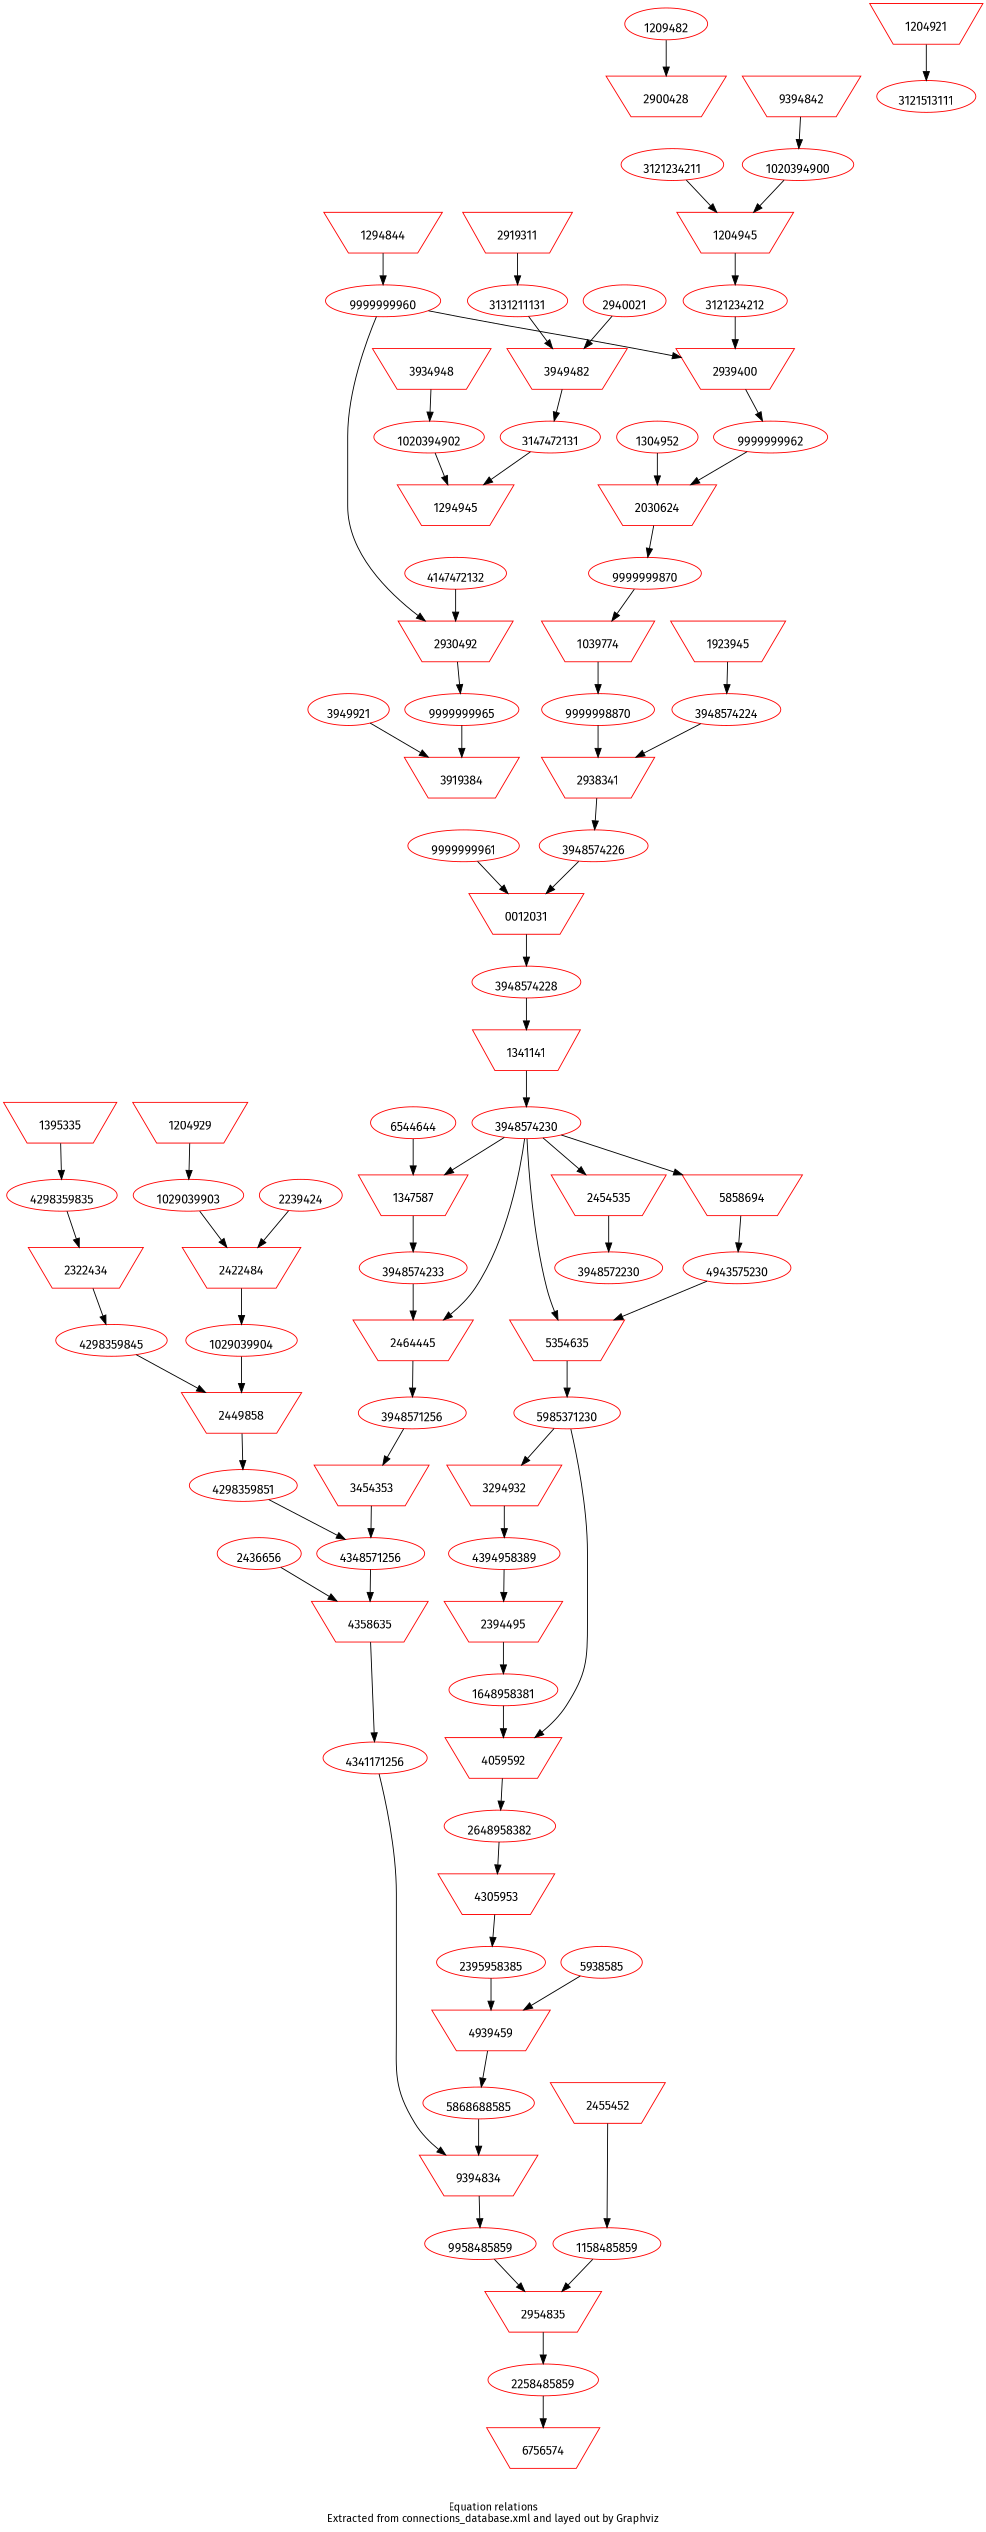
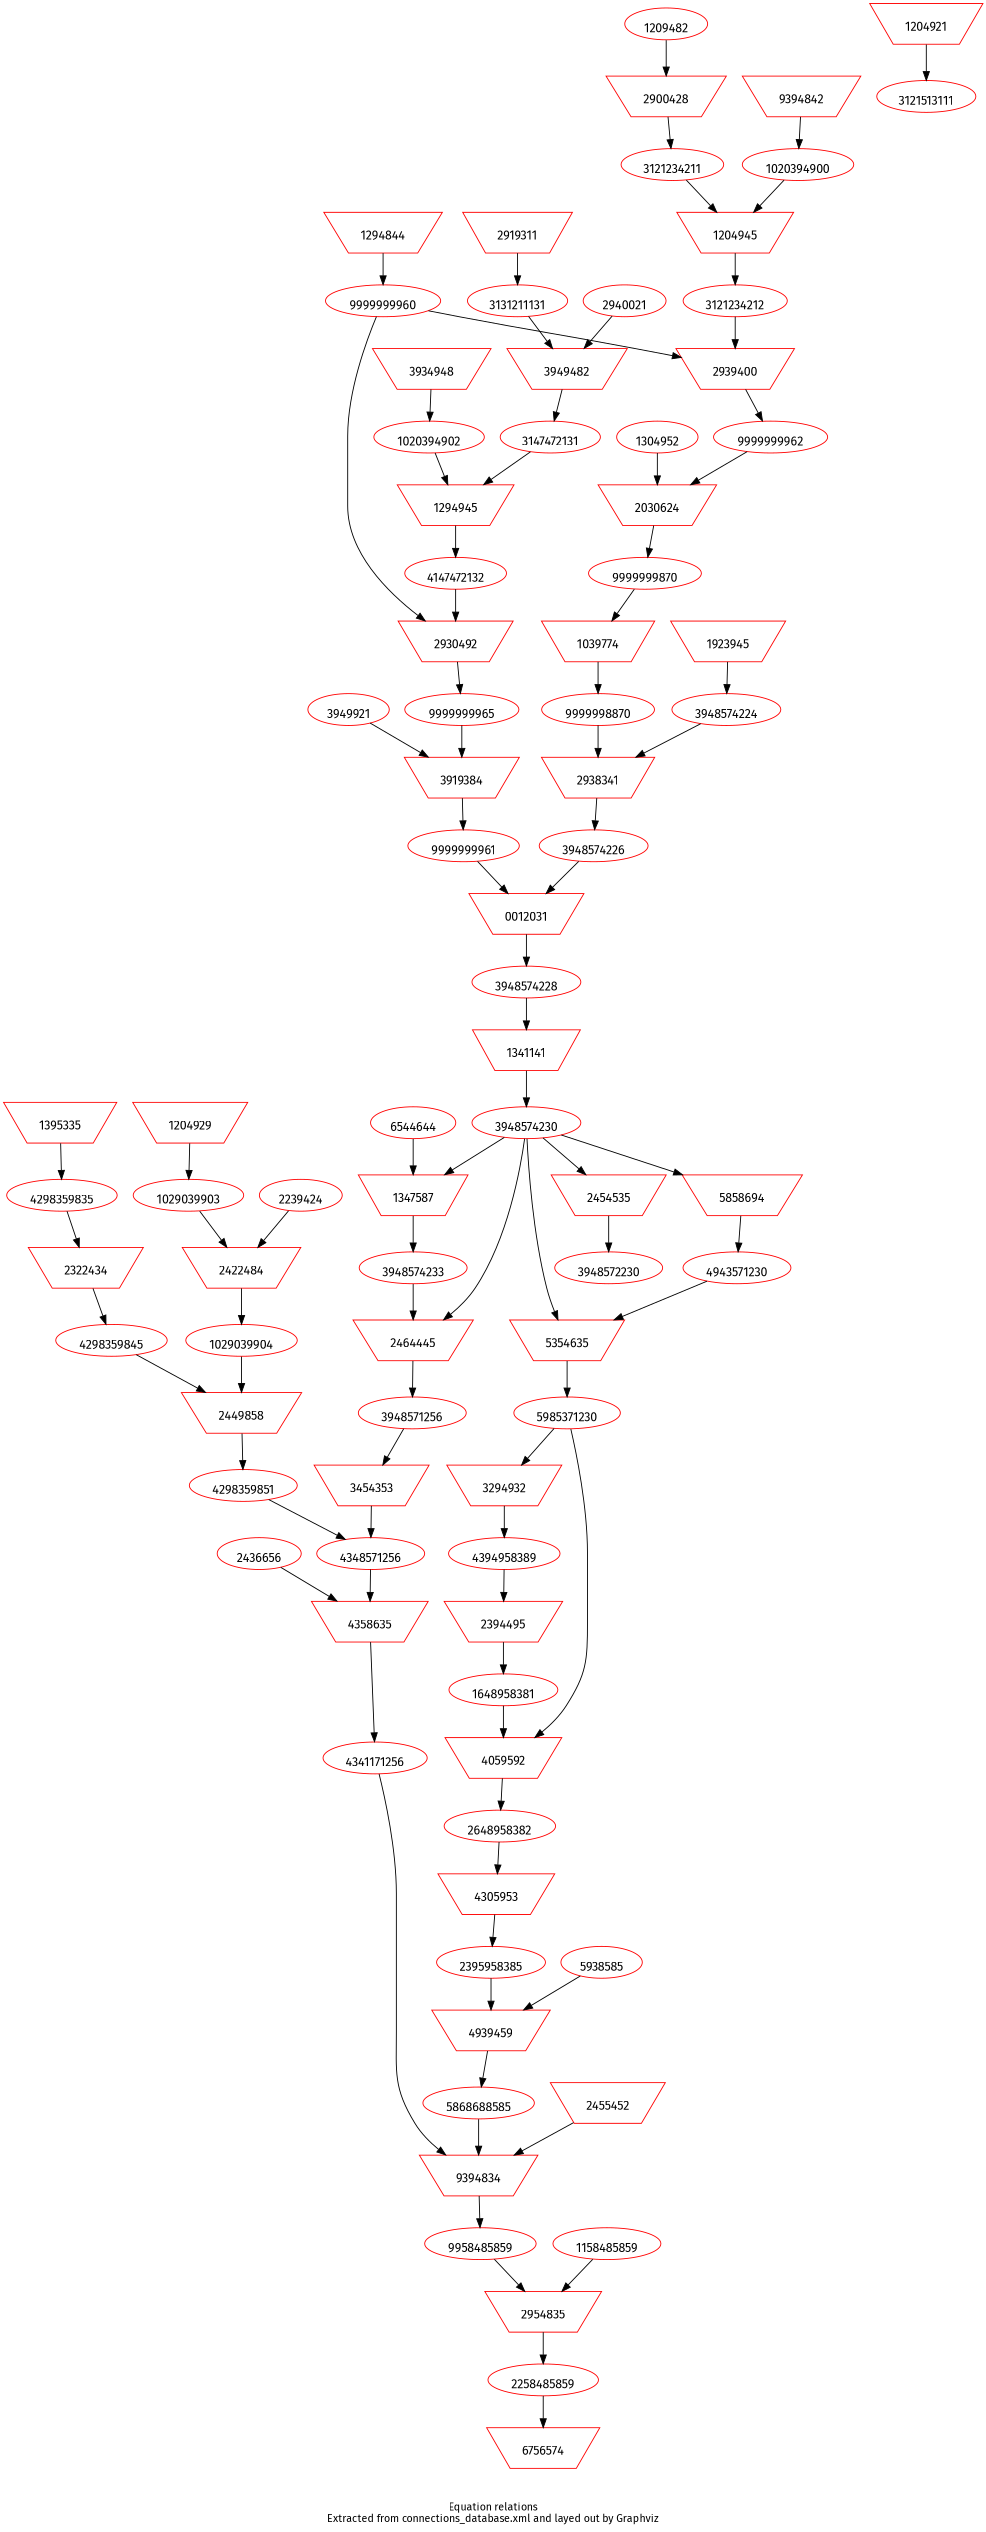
edge "2900428" -> "3121234211": added
edge "1294945" -> "4147472132": added
edge "3919384" -> "9999999961": added
node "4943575230": label "4943575230" -> "4943571230"
edge "2455452" -> "1158485859": now "2455452" -> "9394834"
